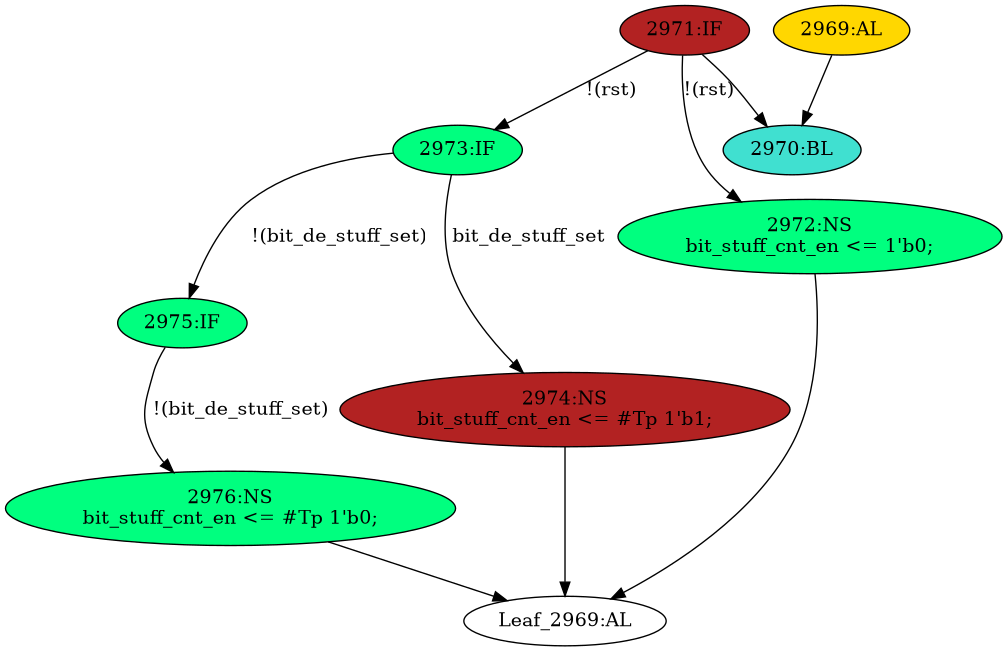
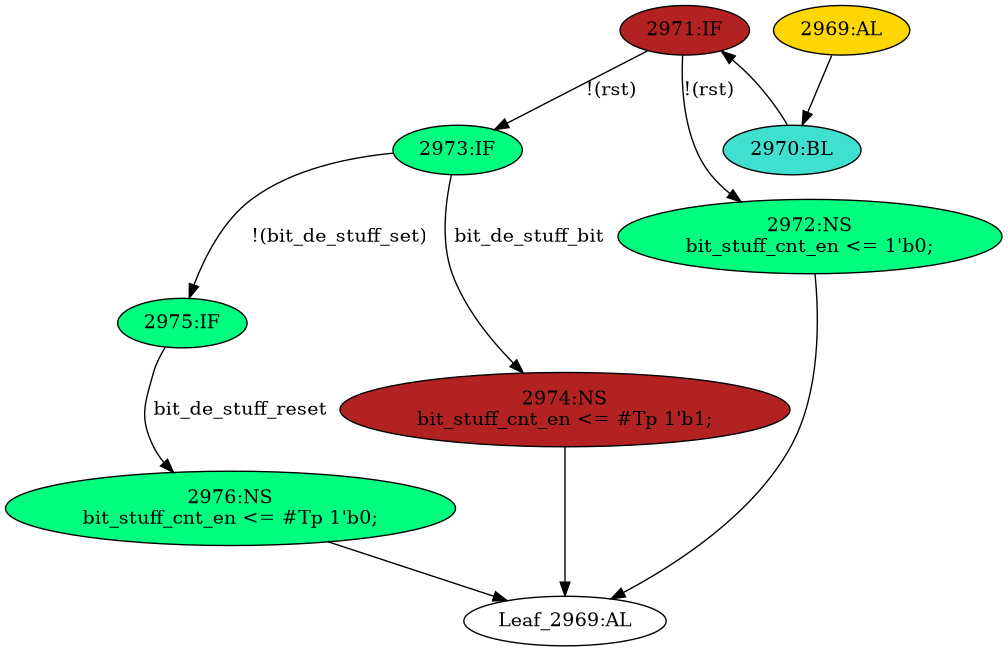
edge "2971:IF" -> "2970:BL": reversed
edge "2973:IF" -> "2974:NS bit_stuff_cnt_en <= #Tp 1'b1;": label "bit_de_stuff_set" -> "bit_de_stuff_bit"
edge "2975:IF" -> "2976:NS bit_stuff_cnt_en <= #Tp 1'b0;": label "!(bit_de_stuff_set)" -> "bit_de_stuff_reset"
